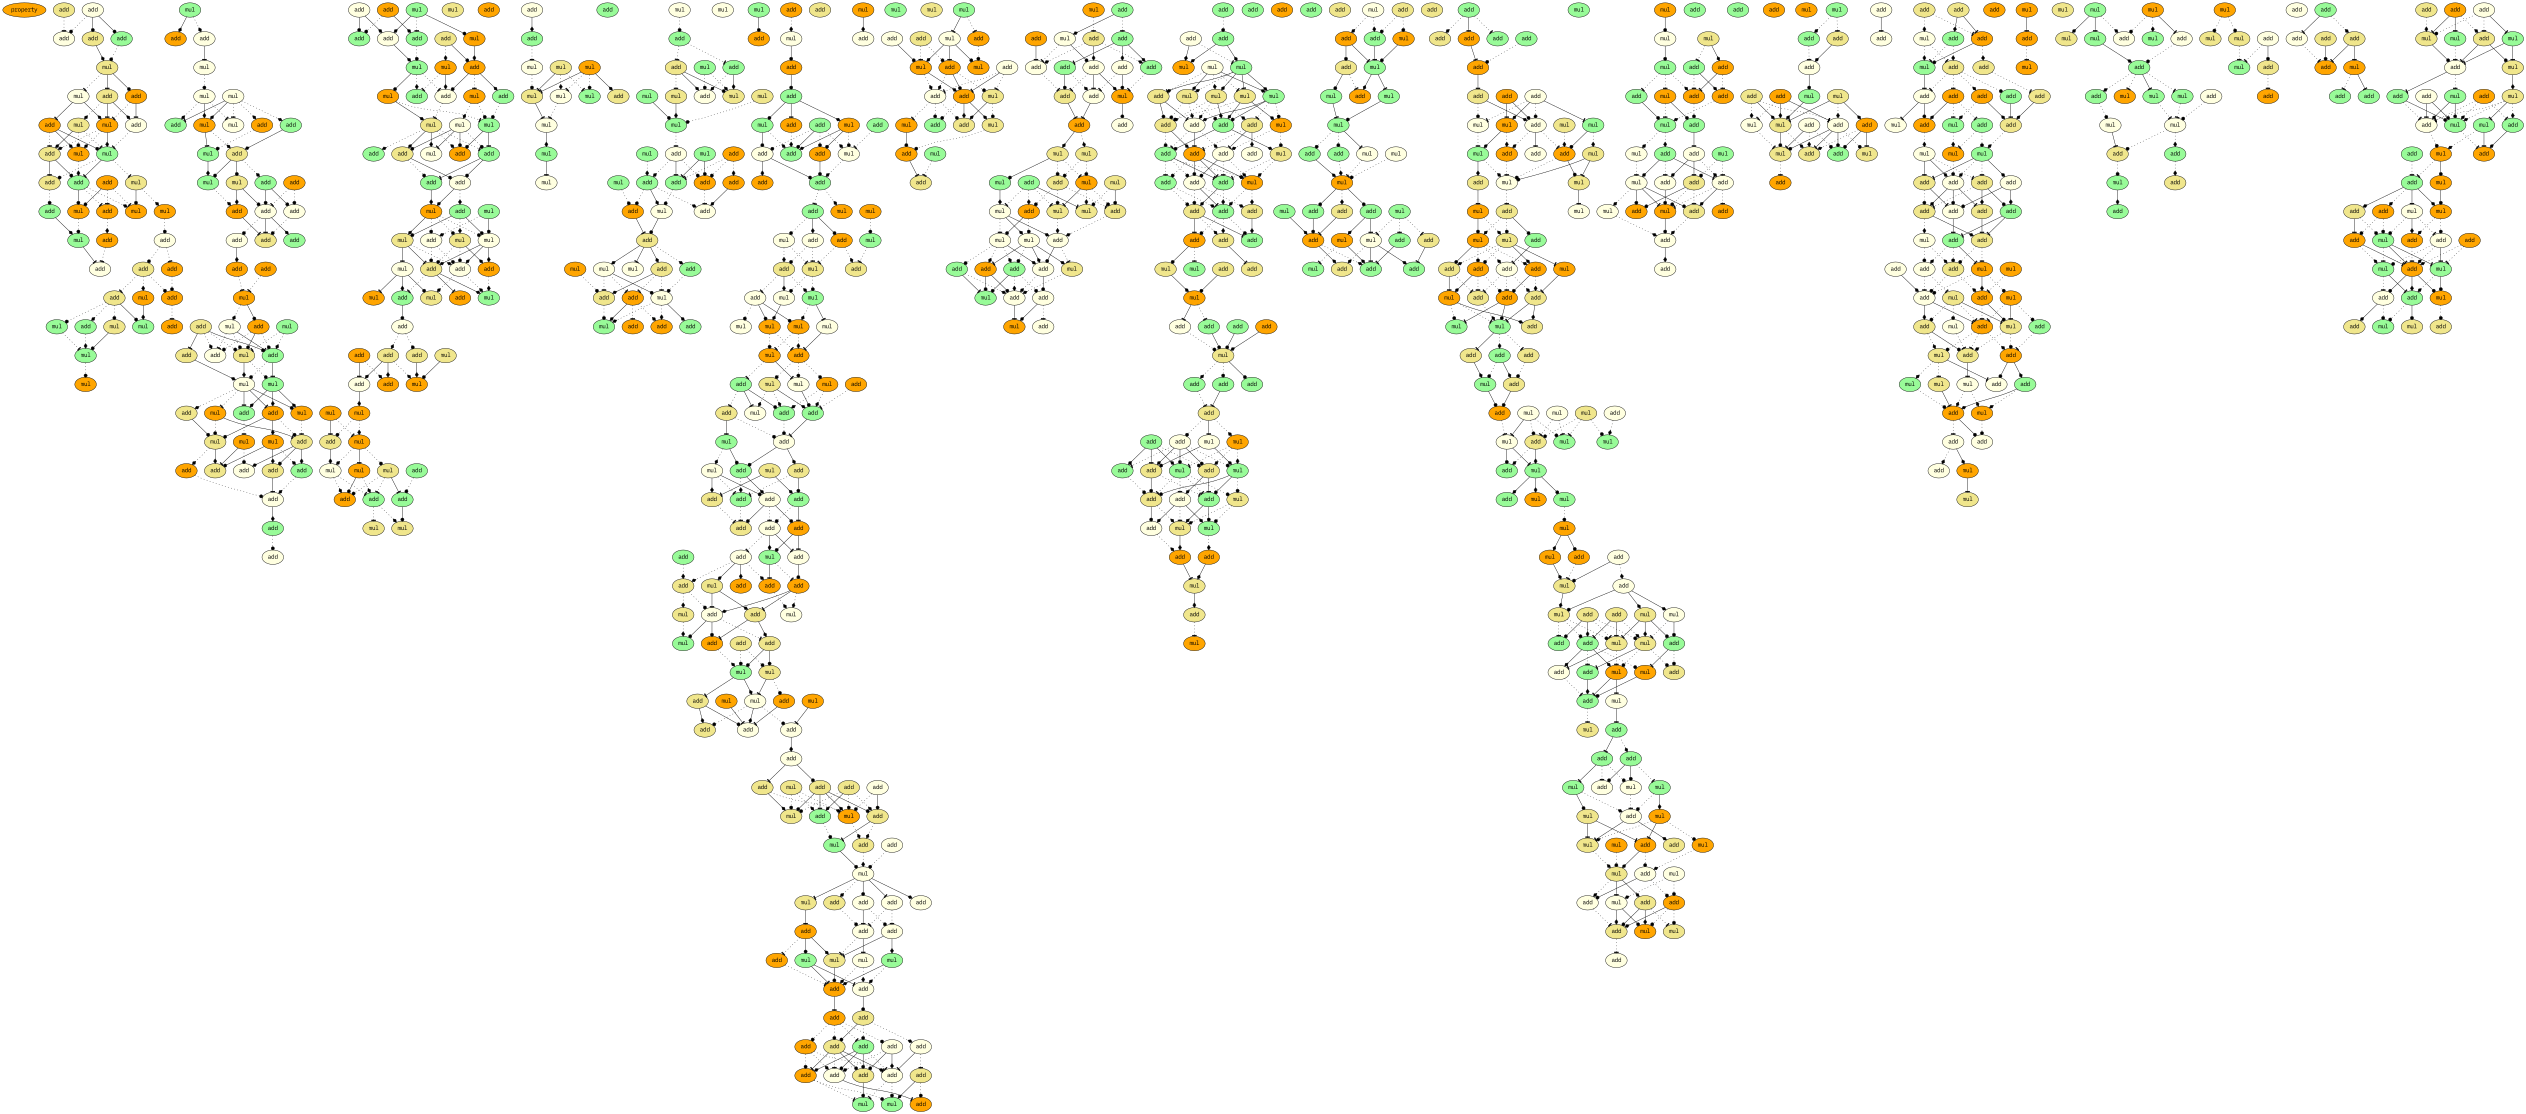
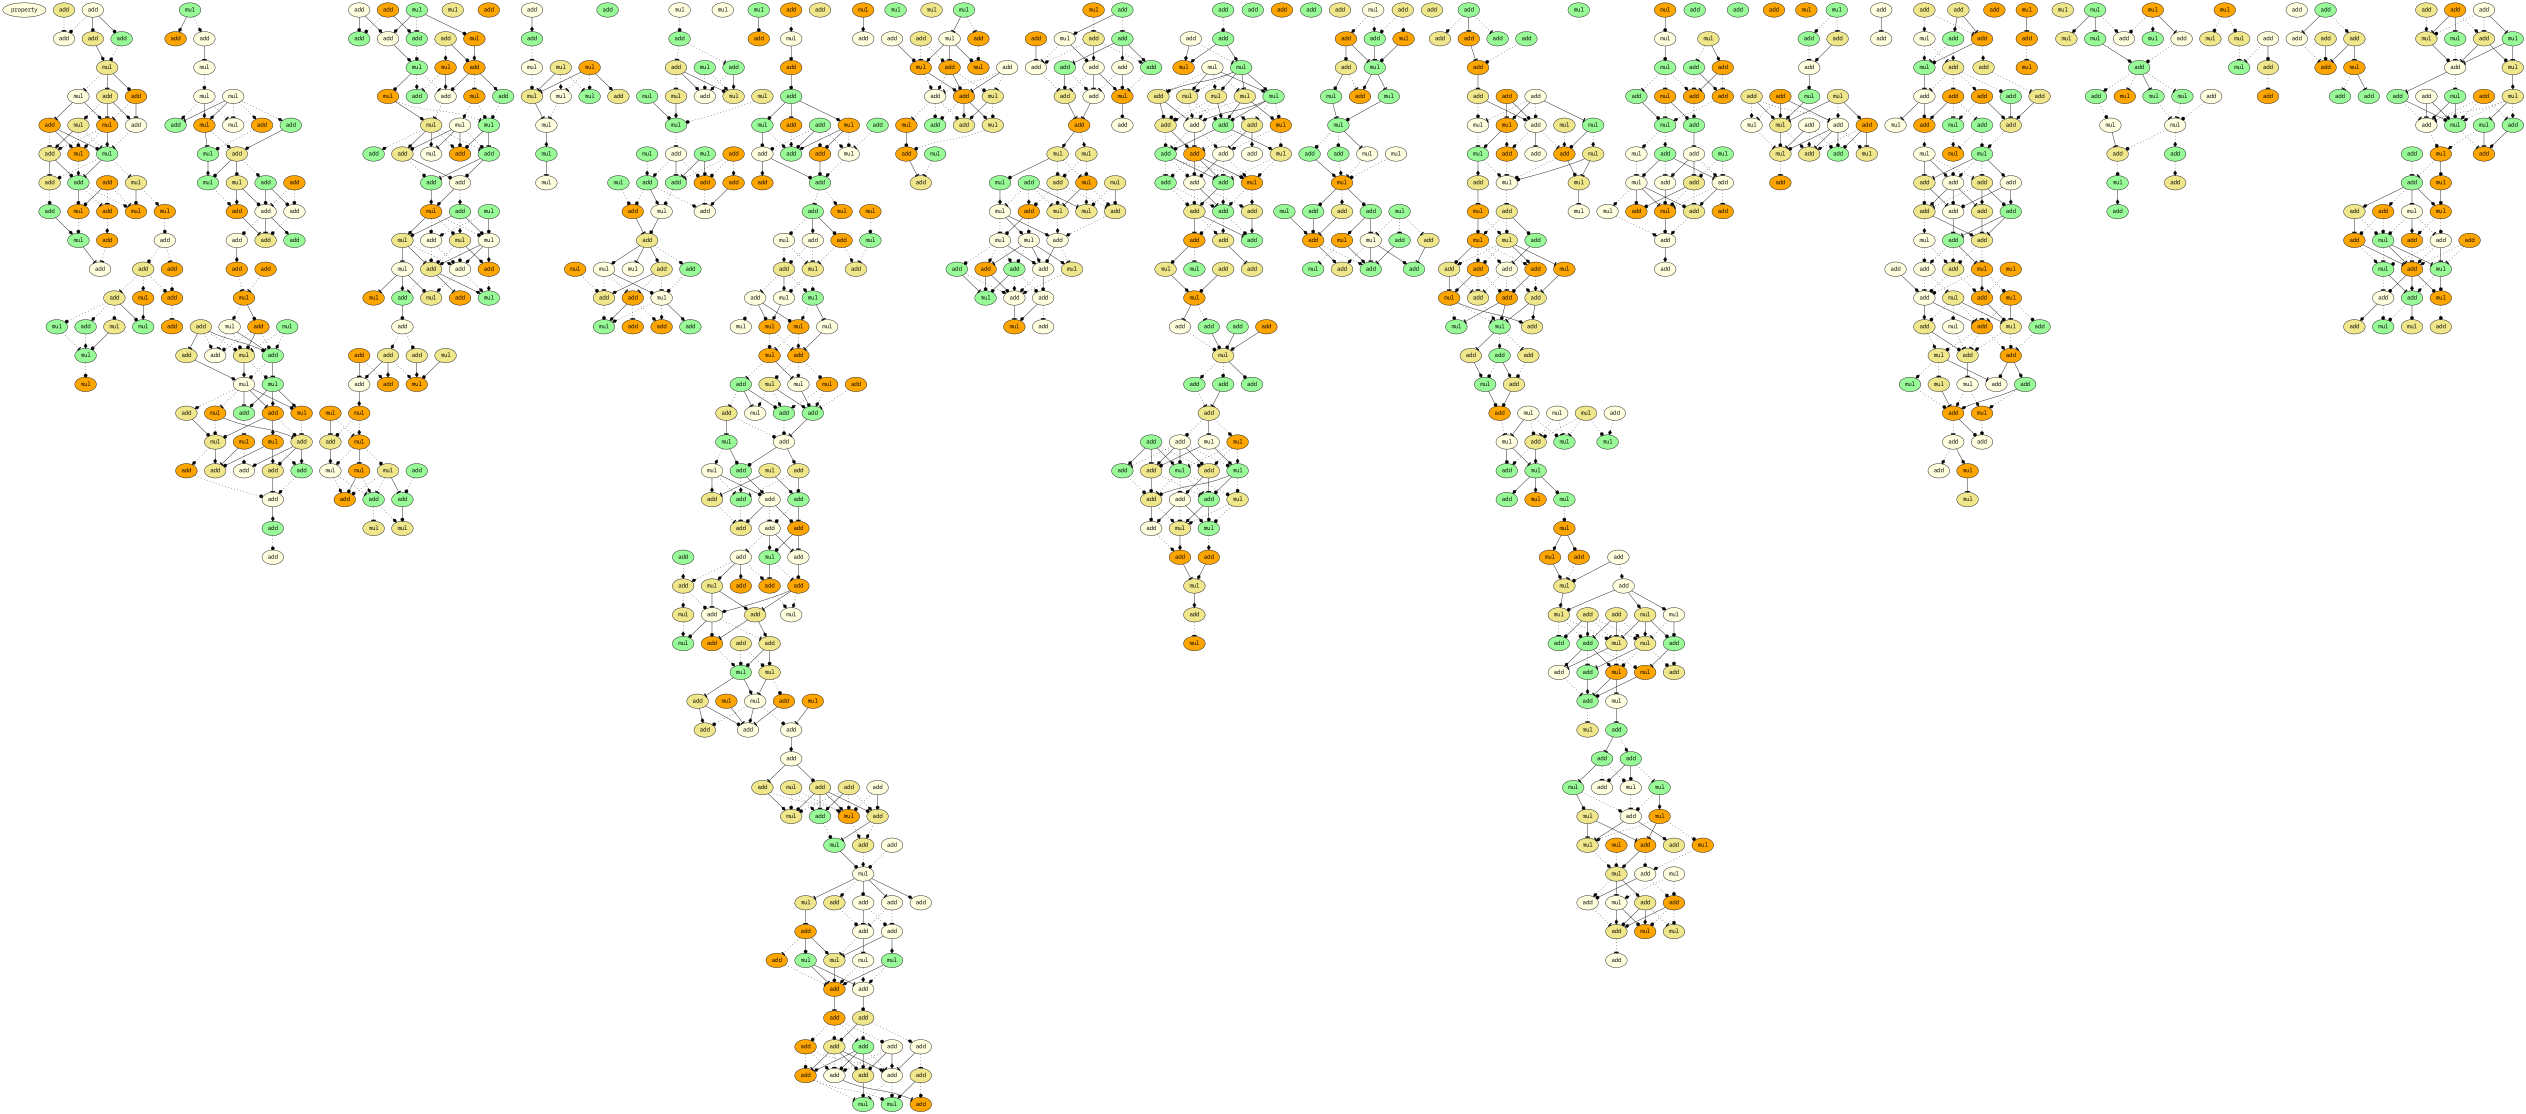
node "property": fillcolor orange -> lightyellow
